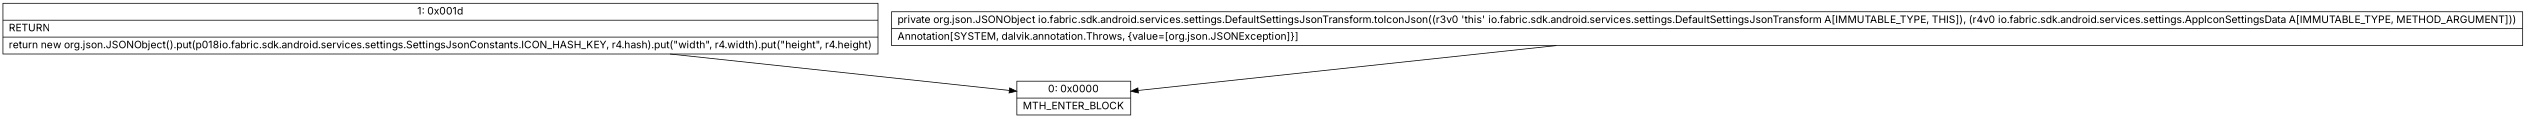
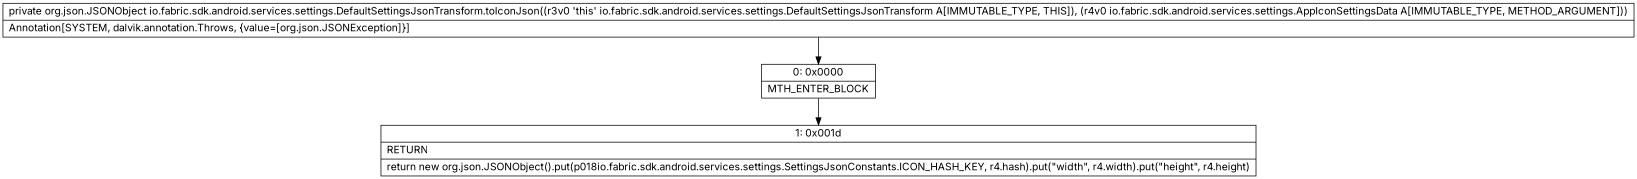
edge "1: 0x001d" -> "0: 0x0000": reversed
